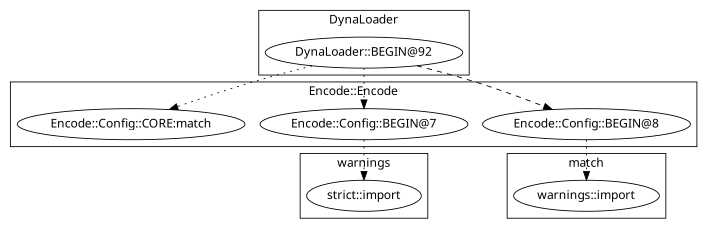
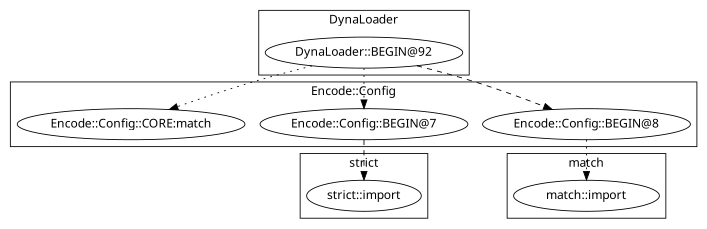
cluster "Encode::Encode": label "Encode::Encode" -> "Encode::Config"
edge "Encode::Config::BEGIN@7" -> "strict::import": style dotted -> dashed
cluster "warnings": label "warnings" -> "strict"
node "warnings::import": label "warnings::import" -> "match::import"
